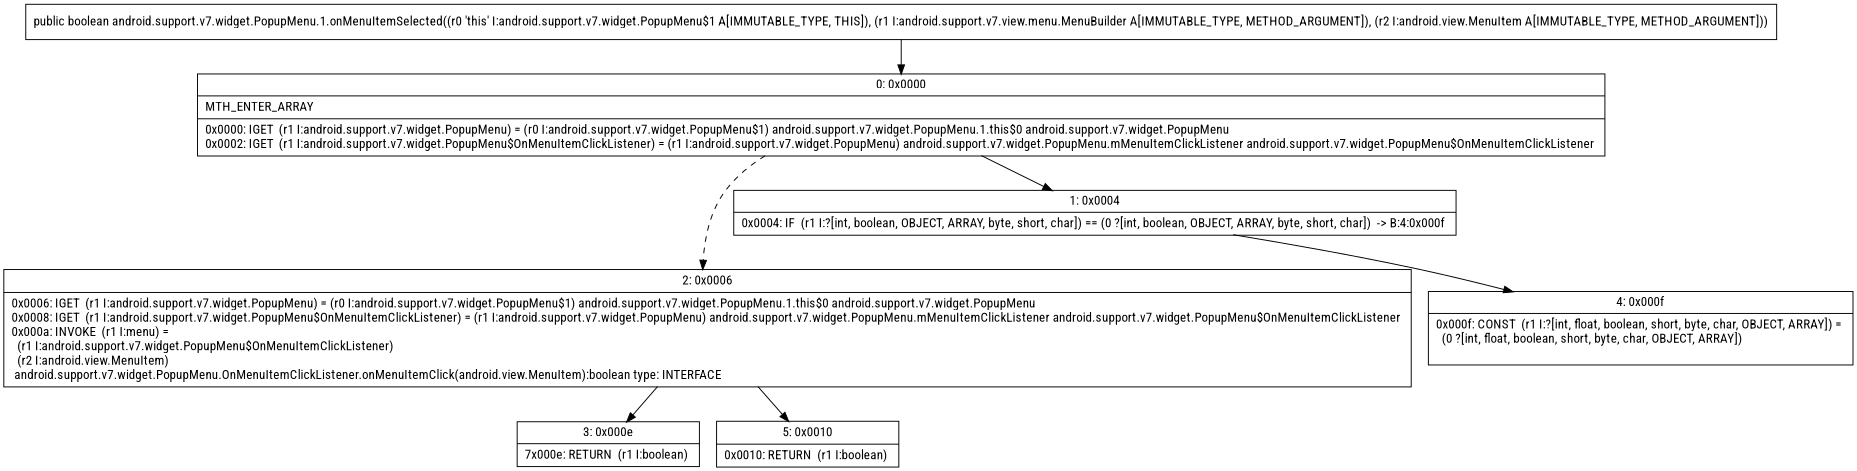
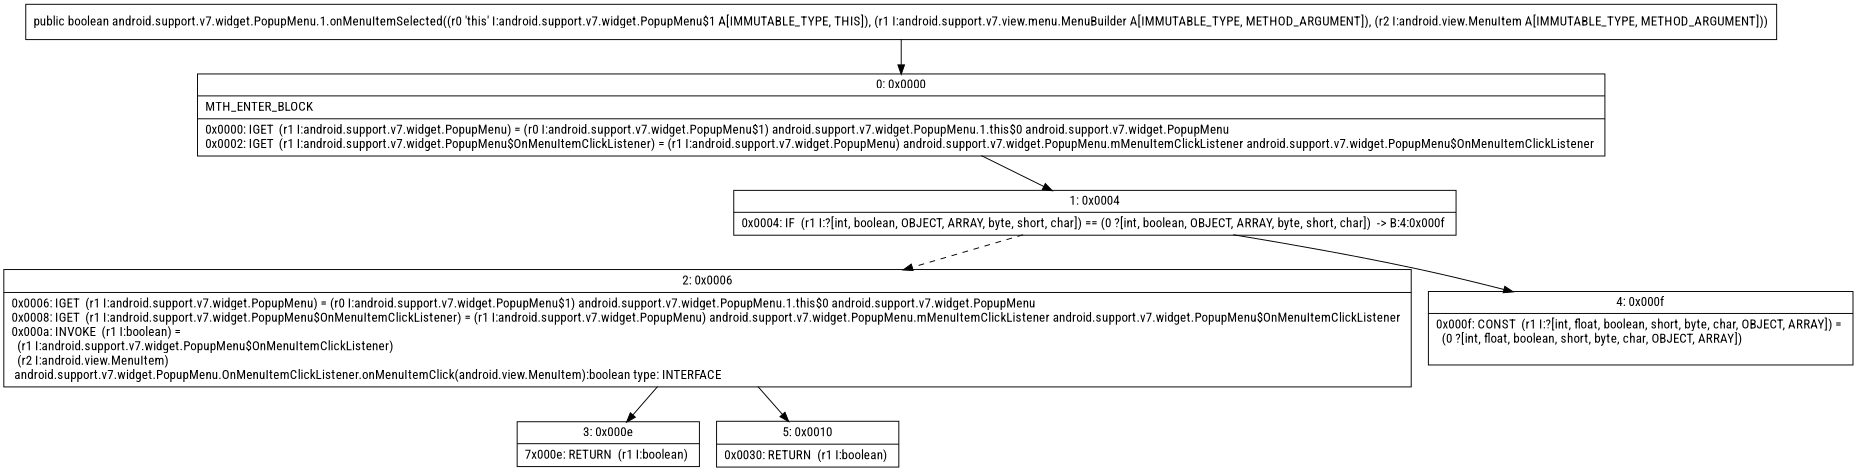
node "0: 0x0000": text "MTH_ENTER_ARRAY" -> "MTH_ENTER_BLOCK"
edge "0: 0x0000" -> "2: 0x0006": now "1: 0x0004" -> "2: 0x0006"
node "2: 0x0006": text "0x000a: INVOKE  (r1 I:menu) =" -> "0x000a: INVOKE  (r1 I:boolean) ="
node "5: 0x0010": text "0x0010: RETURN  (r1 I:boolean)" -> "0x0030: RETURN  (r1 I:boolean)"
